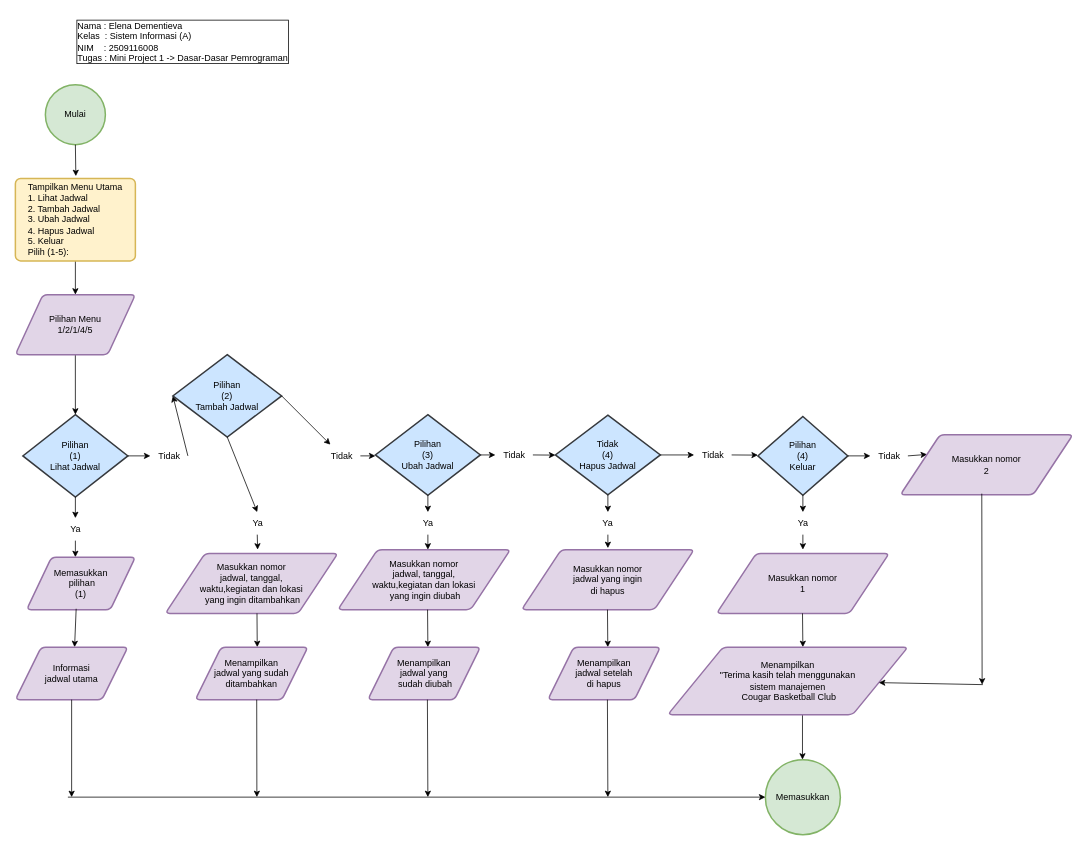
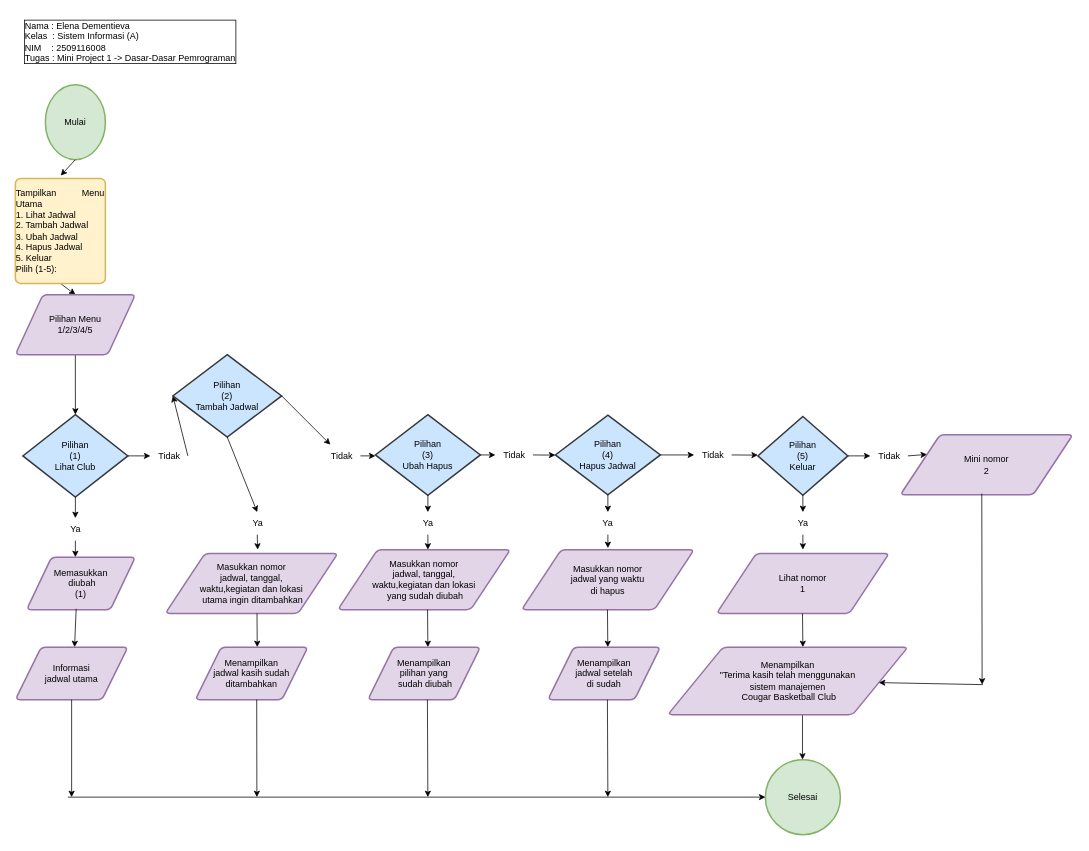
node "Nama : Elena Dementieva Kelas : Sistem Informasi (A) NIM : 2509116008 Tugas : Mini Project 1 -> Dasar-Dasar Pemrograman": moved (188, 42) -> (135, 42)
node "Mulai": size 60x60 -> 60x75
node "Tampilkan Menu Utama 1. Lihat Jadwal 2. Tambah Jadwal 3. Ubah Jadwal 4. Hapus Jadwal 5. Keluar Pilih (1-5):": size 120x83 -> 90x105
node "Pilihan Menu 1/2/1/4/5": label "Pilihan Menu 1/2/1/4/5" -> "Pilihan Menu 1/2/3/4/5"
node "Pilihan (3) Ubah Jadwal": label "Pilihan (3) Ubah Jadwal" -> "Pilihan (3) Ubah Hapus"
node "Tidak (4) Hapus Jadwal": label "Tidak (4) Hapus Jadwal" -> "Pilihan (4) Hapus Jadwal"
node "Pilihan (1) Lihat Jadwal": label "Pilihan (1) Lihat Jadwal" -> "Pilihan (1) Lihat Club"
node "Pilihan (4) Keluar": label "Pilihan (4) Keluar" -> "Pilihan (5) Keluar"
node "Masukkan nomor 2": label "Masukkan nomor 2" -> "Mini nomor 2"
node "Masukkan nomor jadwal, tanggal, waktu,kegiatan dan lokasi yang ingin diubah": label "Masukkan nomor jadwal, tanggal, waktu,kegiatan dan lokasi yang ingin diubah" -> "Masukkan nomor jadwal, tanggal, waktu,kegiatan dan lokasi yang sudah diubah"
node "Masukkan nomor jadwal yang ingin di hapus": label "Masukkan nomor jadwal yang ingin di hapus" -> "Masukkan nomor jadwal yang waktu di hapus"
node "Memasukkan pilihan (1)": label "Memasukkan pilihan (1)" -> "Memasukkan diubah (1)"
node "Masukkan nomor jadwal, tanggal, waktu,kegiatan dan lokasi yang ingin ditambahkan": label "Masukkan nomor jadwal, tanggal, waktu,kegiatan dan lokasi yang ingin ditambahkan" -> "Masukkan nomor jadwal, tanggal, waktu,kegiatan dan lokasi utama ingin ditambahkan"
node "Masukkan nomor 1": label "Masukkan nomor 1" -> "Lihat nomor 1"
node "Menampilkan jadwal yang sudah ditambahkan": label "Menampilkan jadwal yang sudah ditambahkan" -> "Menampilkan jadwal kasih sudah ditambahkan"
node "Menampilkan jadwal yang sudah diubah": label "Menampilkan jadwal yang sudah diubah" -> "Menampilkan pilihan yang sudah diubah"
node "Menampilkan jadwal setelah di hapus": label "Menampilkan jadwal setelah di hapus" -> "Menampilkan jadwal setelah di sudah"
node "Memasukkan": label "Memasukkan" -> "Selesai"
